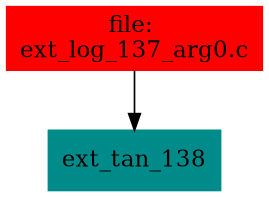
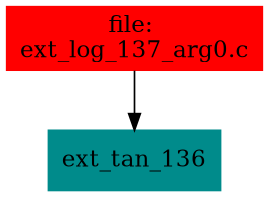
node "ext_tan_138": label "ext_tan_138" -> "ext_tan_136"
